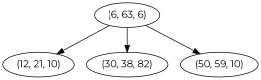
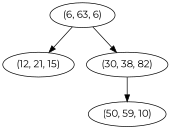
edge "(6, 63, 6)" -> "(50, 59, 10)": now "(30, 38, 82)" -> "(50, 59, 10)"
node "(12, 21, 10)": label "(12, 21, 10)" -> "(12, 21, 15)"
